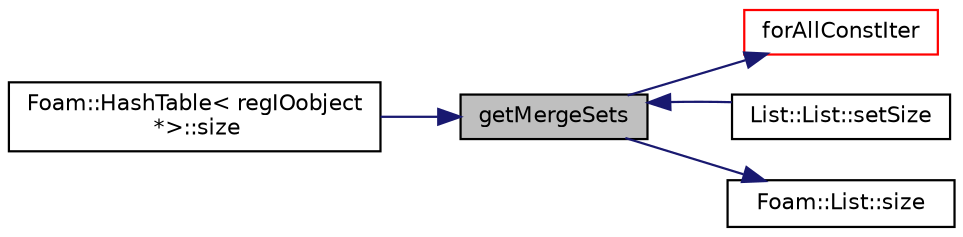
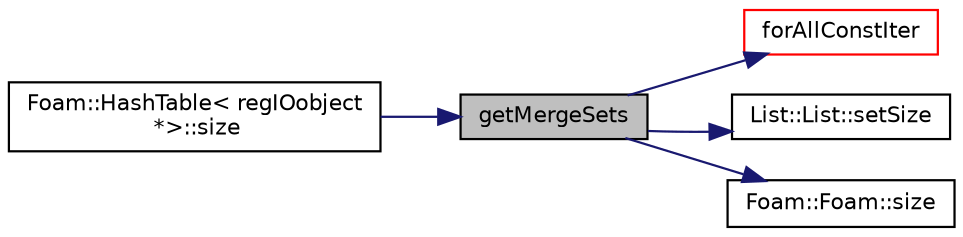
edge "List::List::setSize" -> "getMergeSets": reversed
node "Foam::List::size": label "Foam::List::size" -> "Foam::Foam::size"
